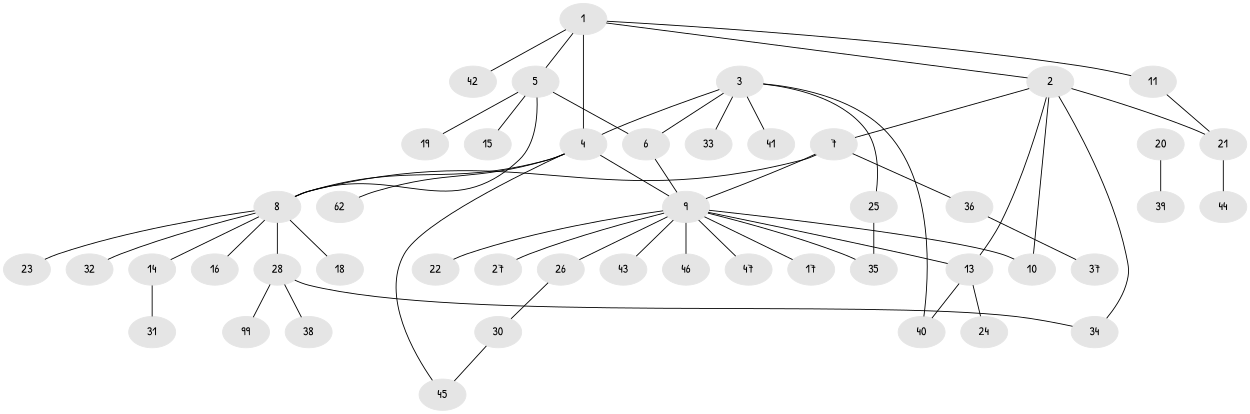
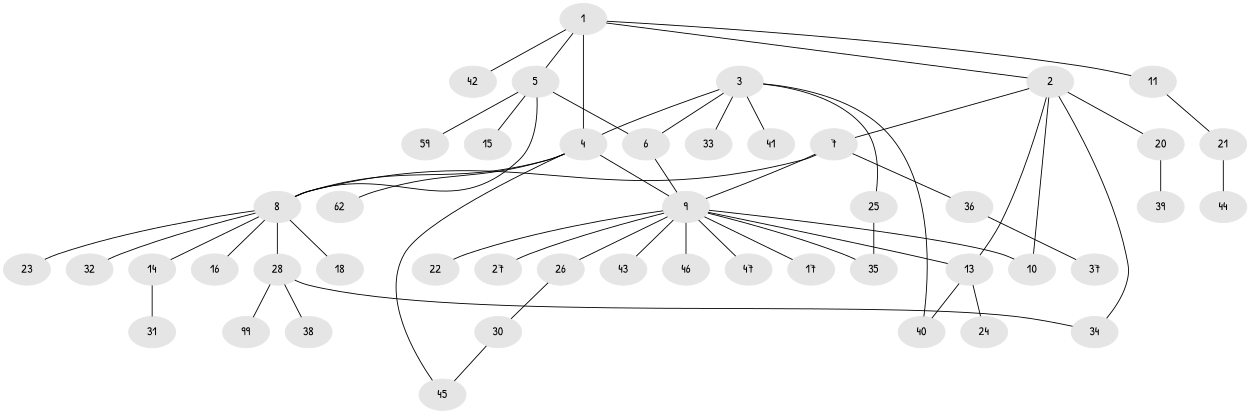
edge "2" -- "21": now "2" -- "20"
node "19": label "19" -> "59"
